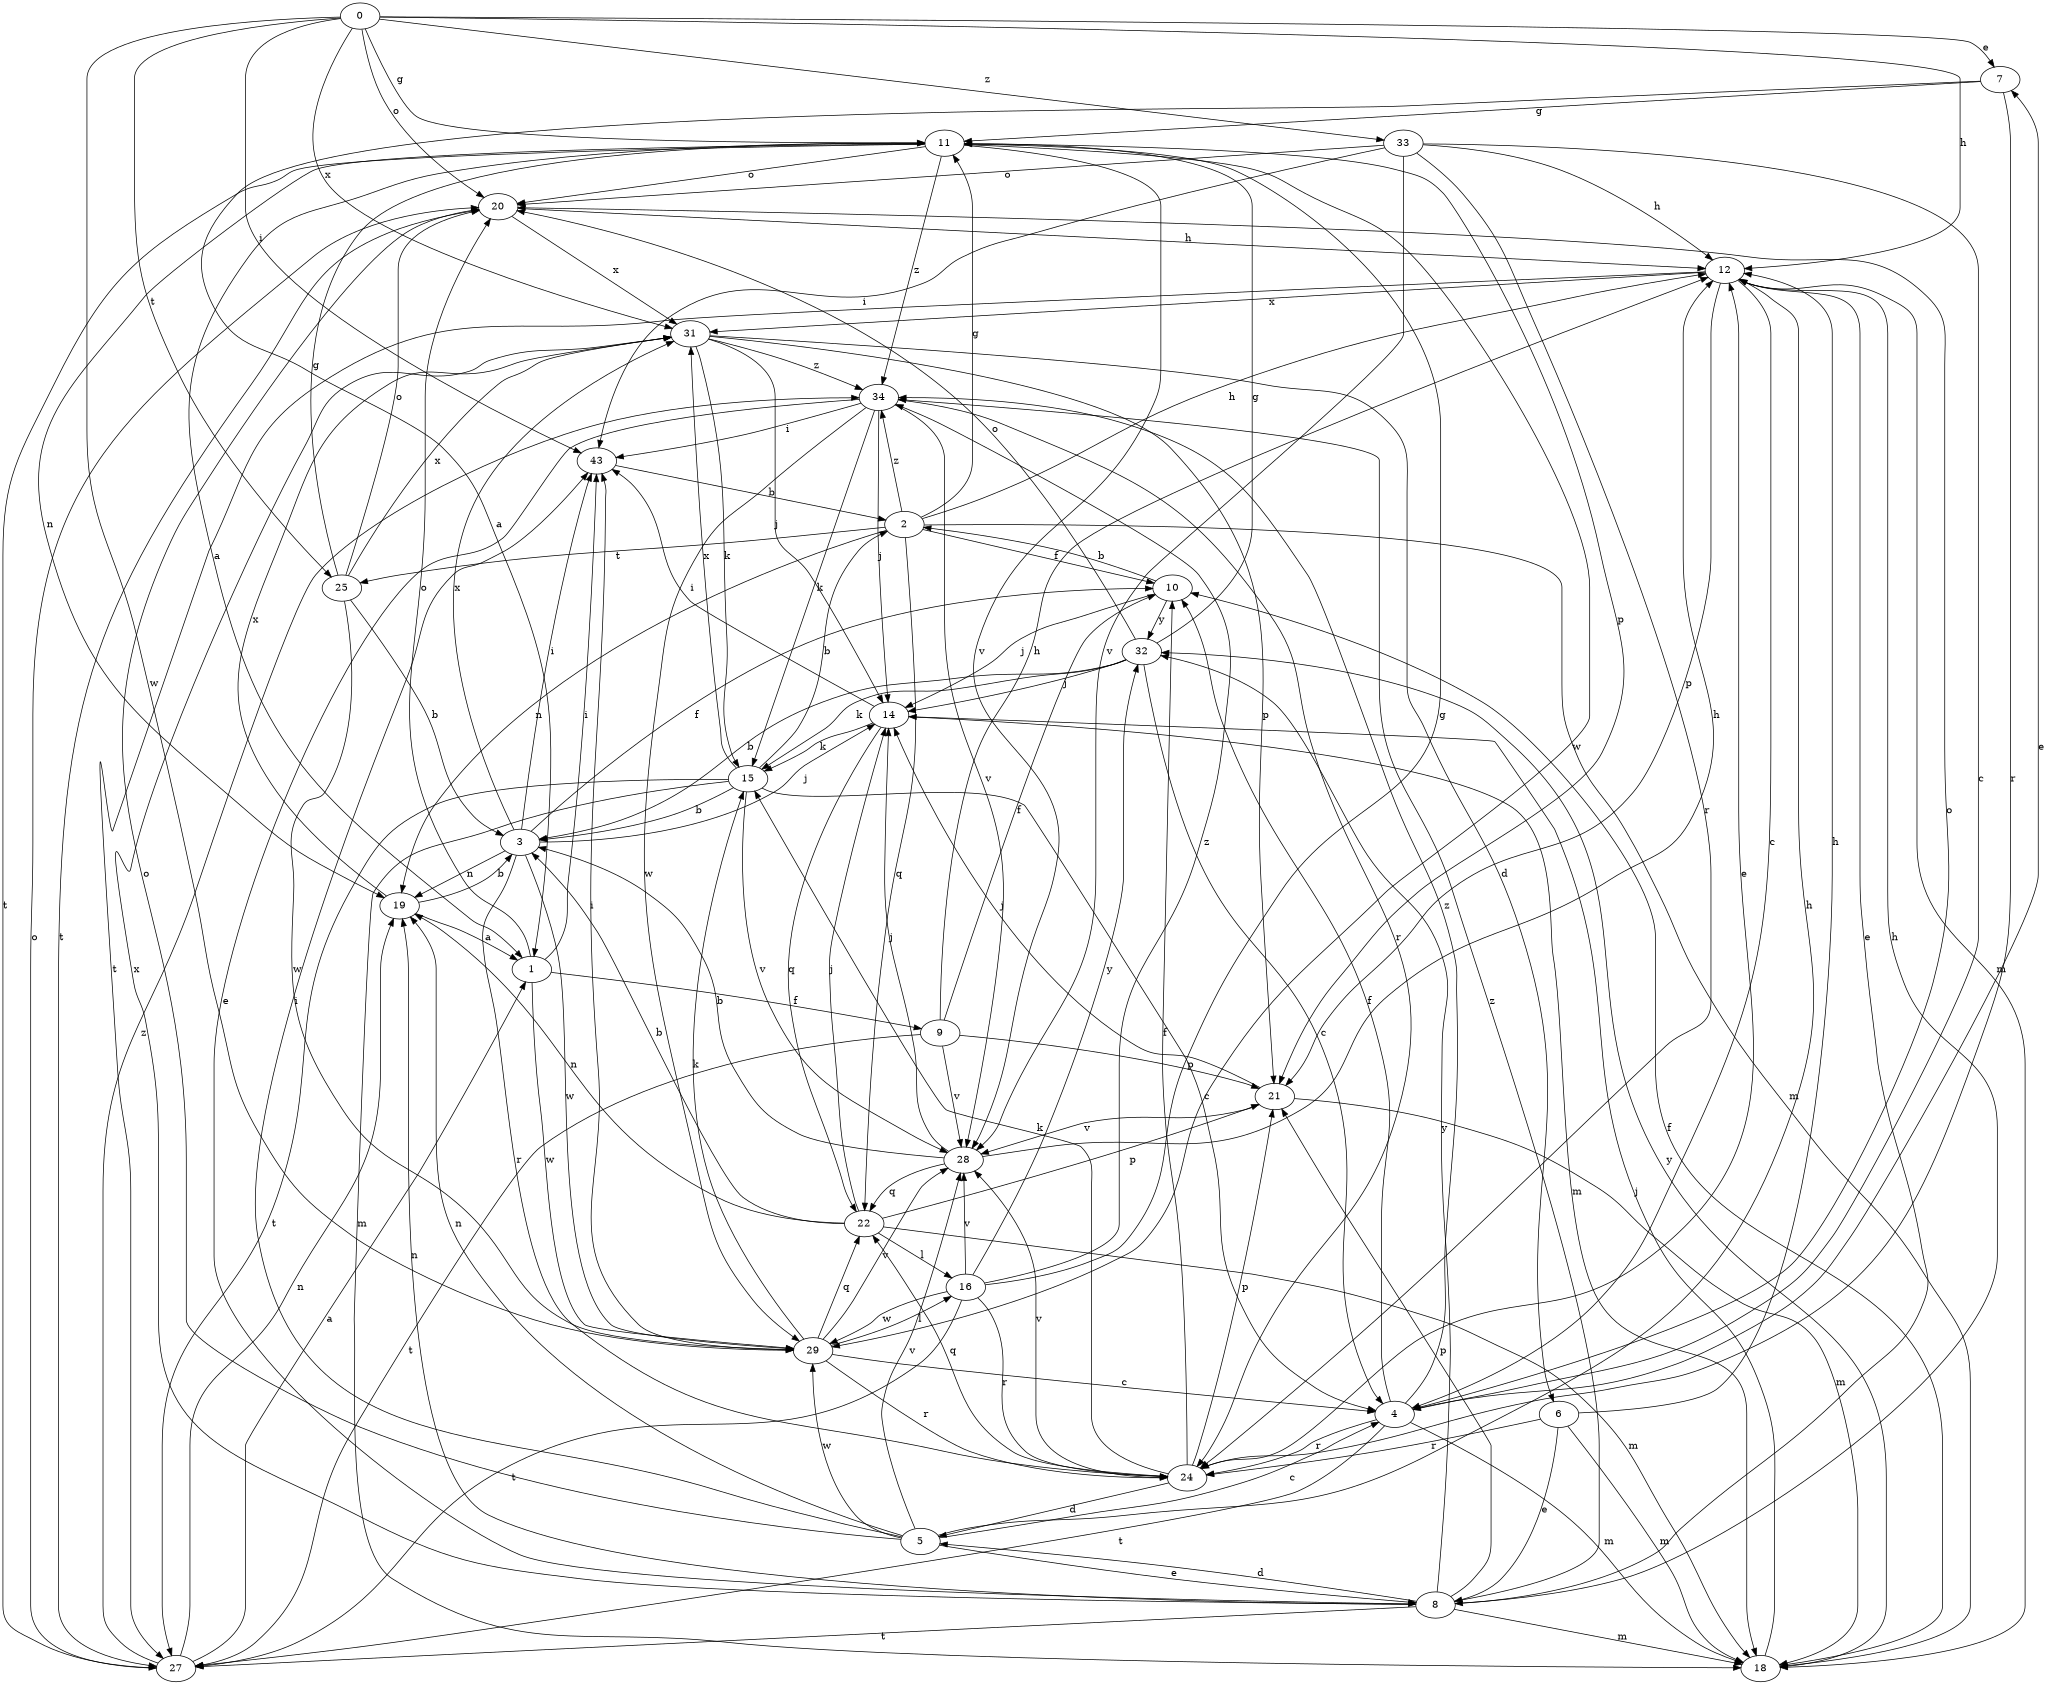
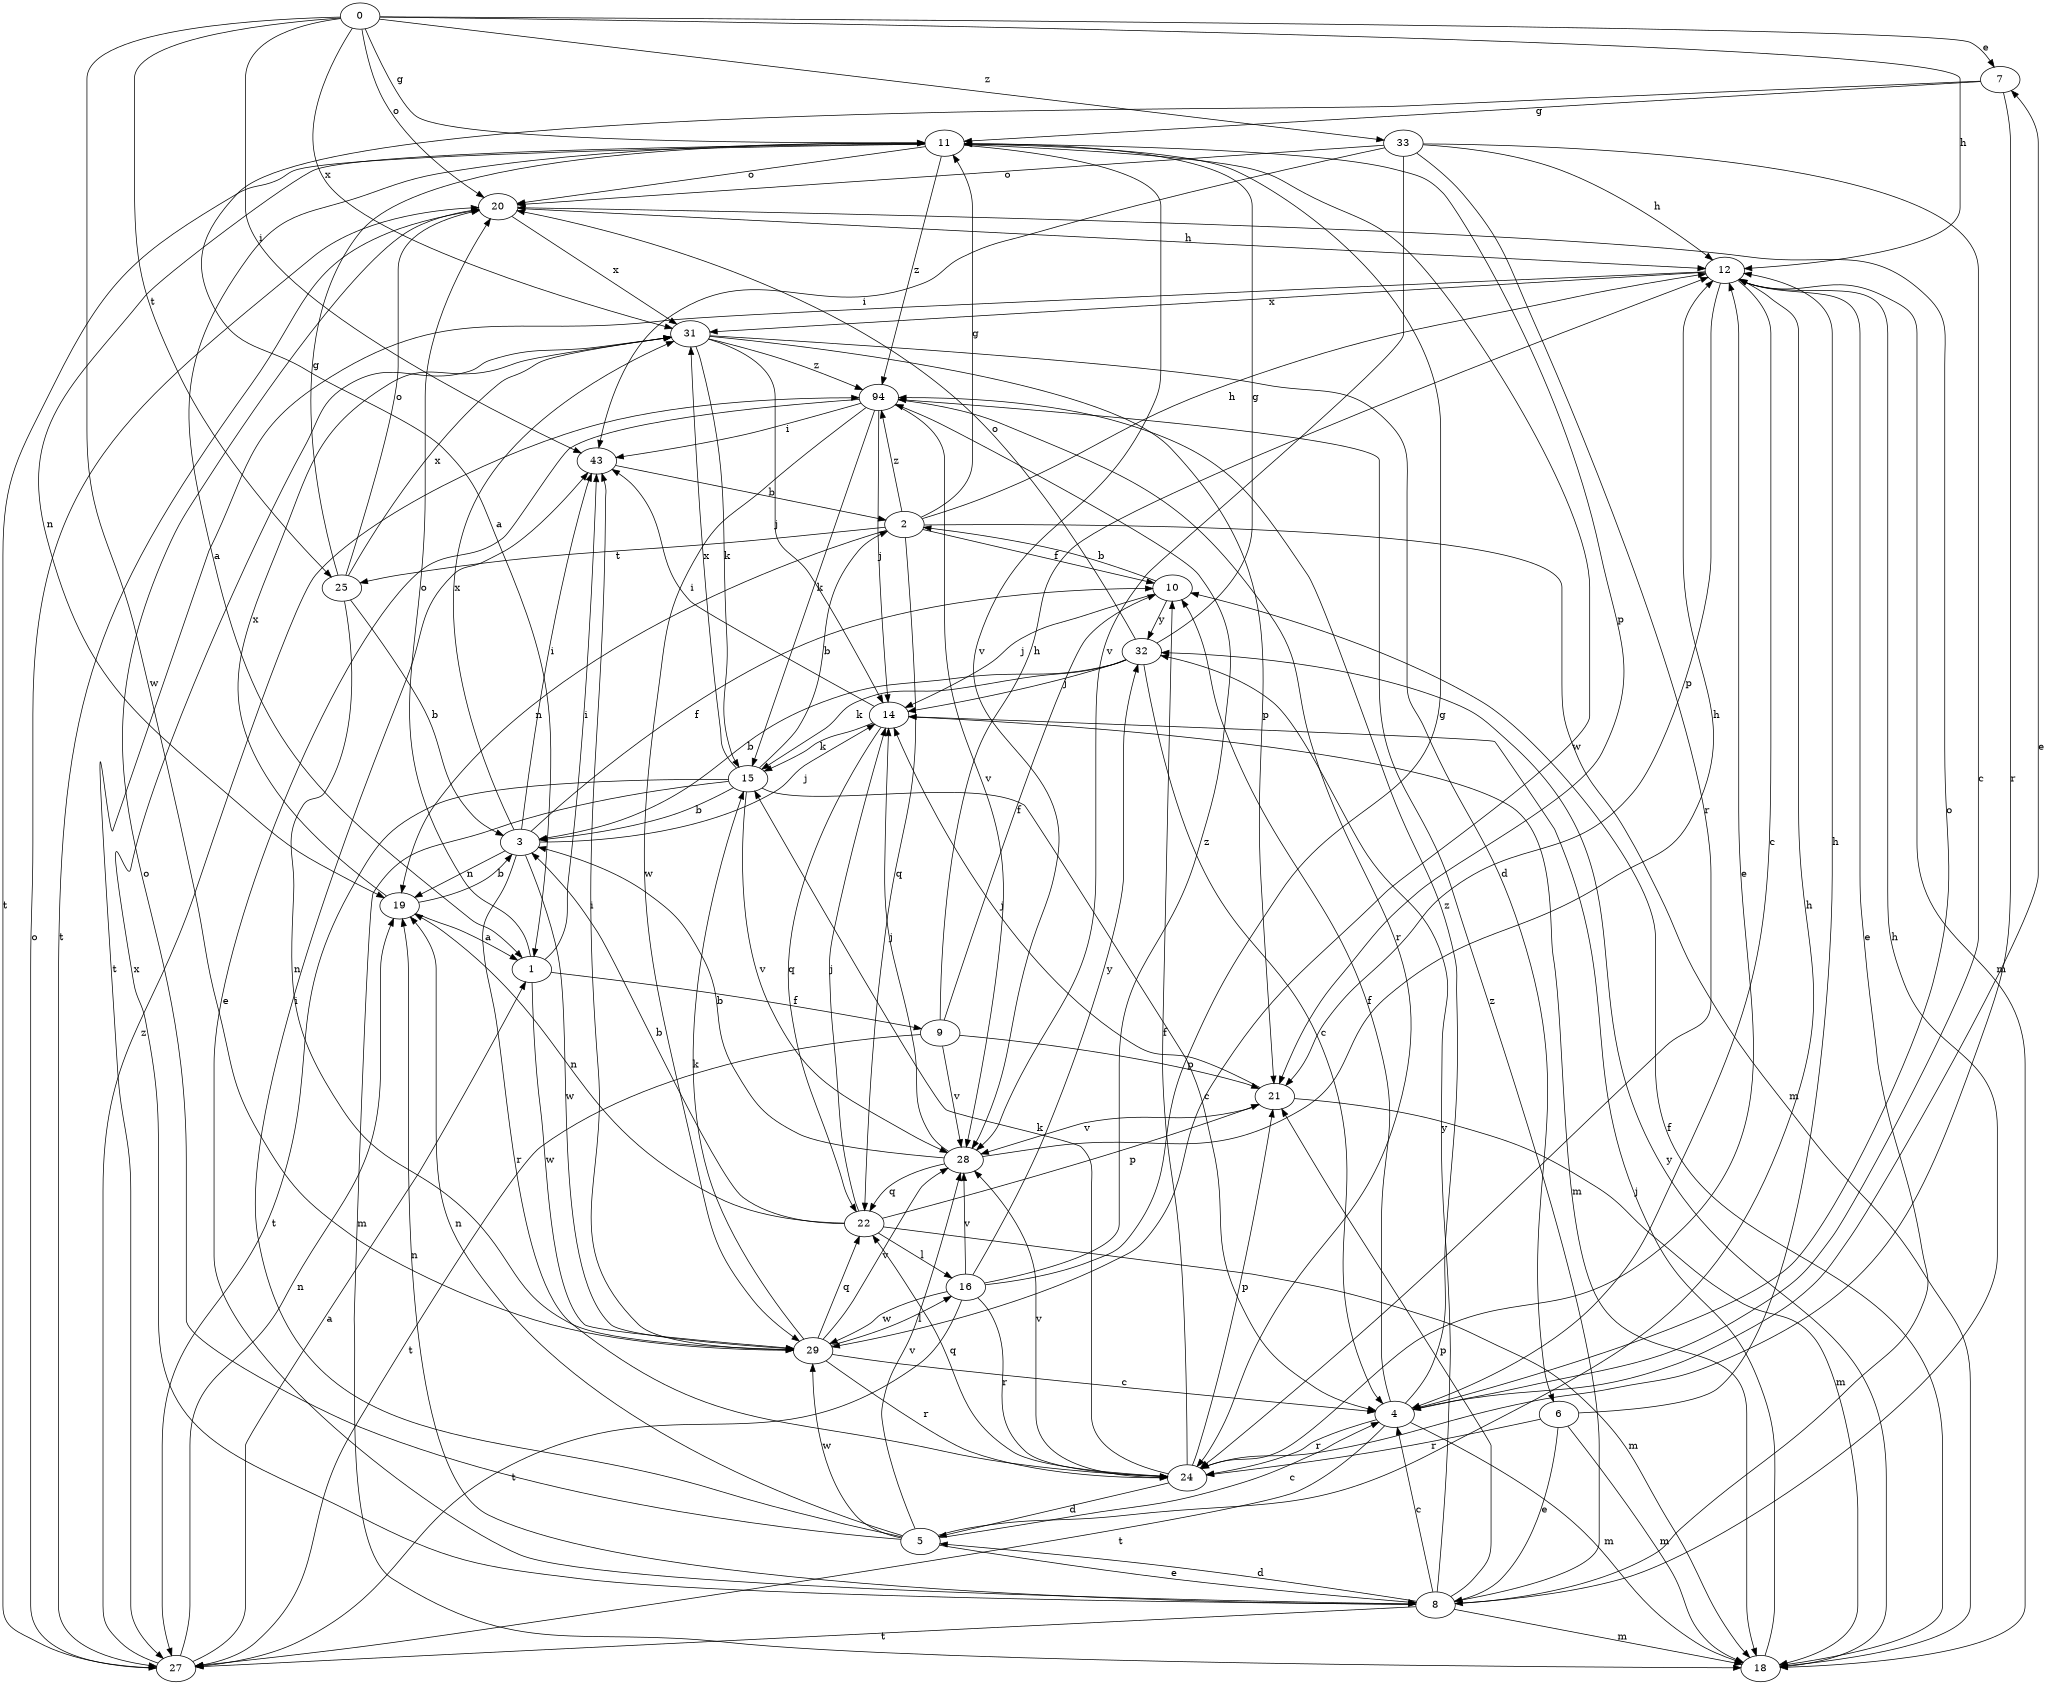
node "34": label "34" -> "94"
edge "25" -> "29": label "w" -> "n"
edge "8" -> "4": added, label "c"
